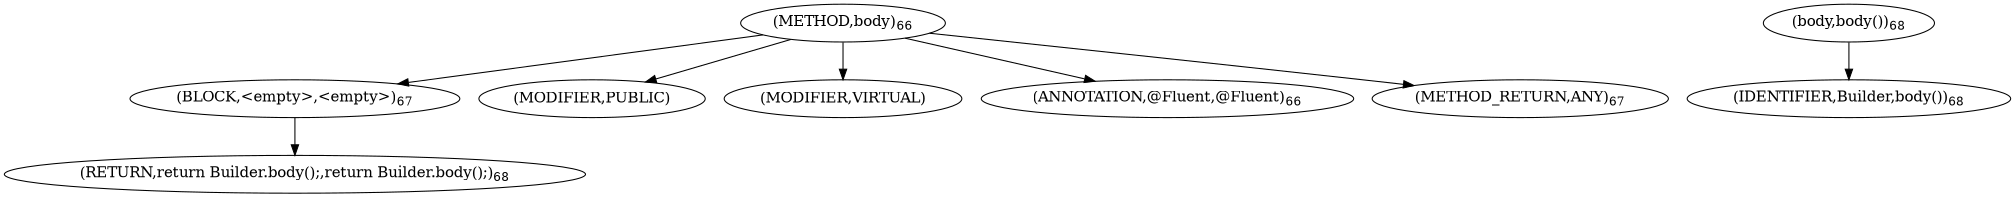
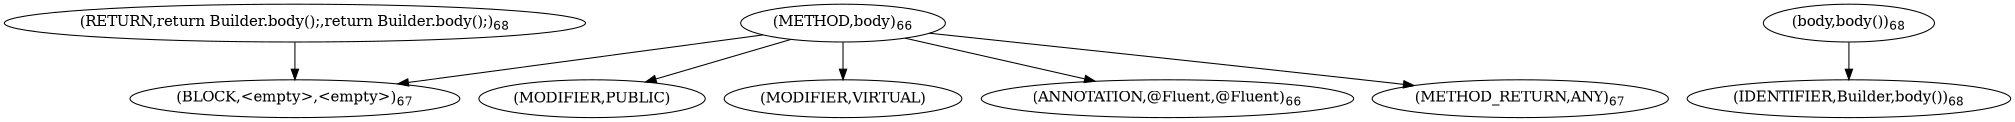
edge "(BLOCK,<empty>,<empty>)" -> "(RETURN,return Builder.body();,return Builder.body();)": reversed
